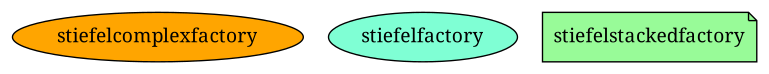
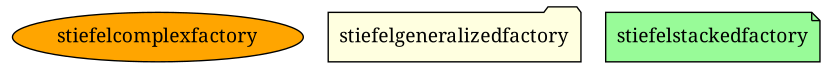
node "stiefelfactory": removed
node "stiefelgeneralizedfactory": added
